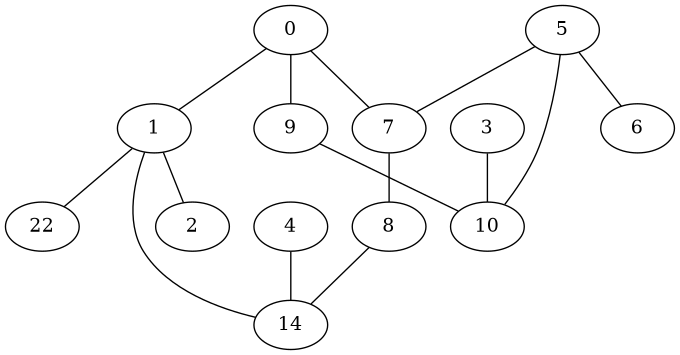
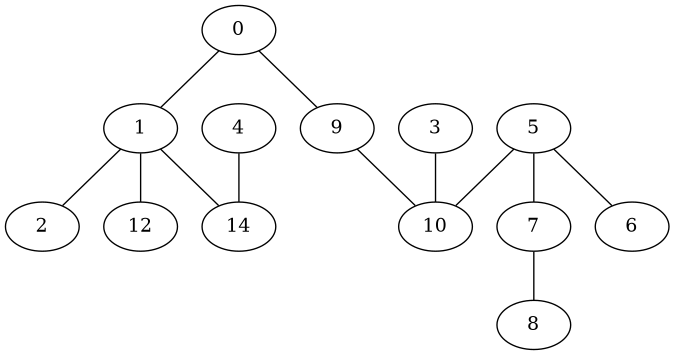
edge "0" -- "7": removed
node "22": label "22" -> "12"
edge "8" -- "14": removed
